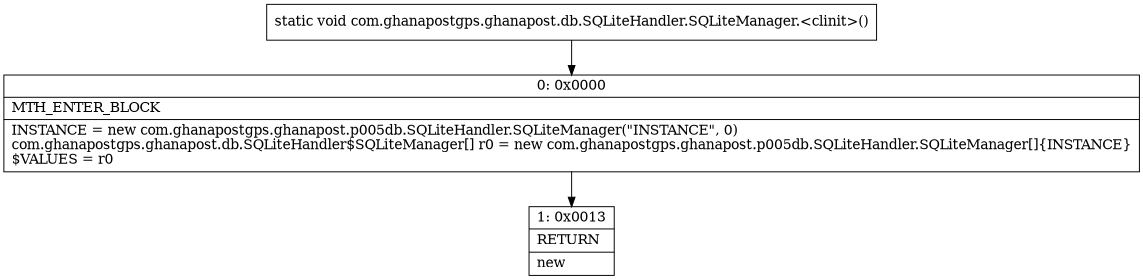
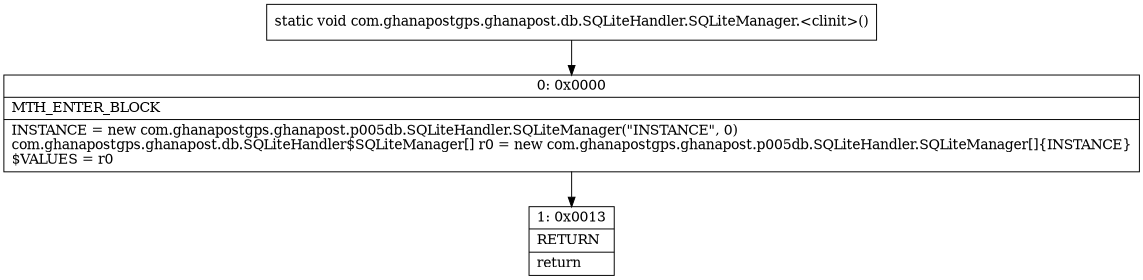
node "1: 0x0013": text "new" -> "return"
